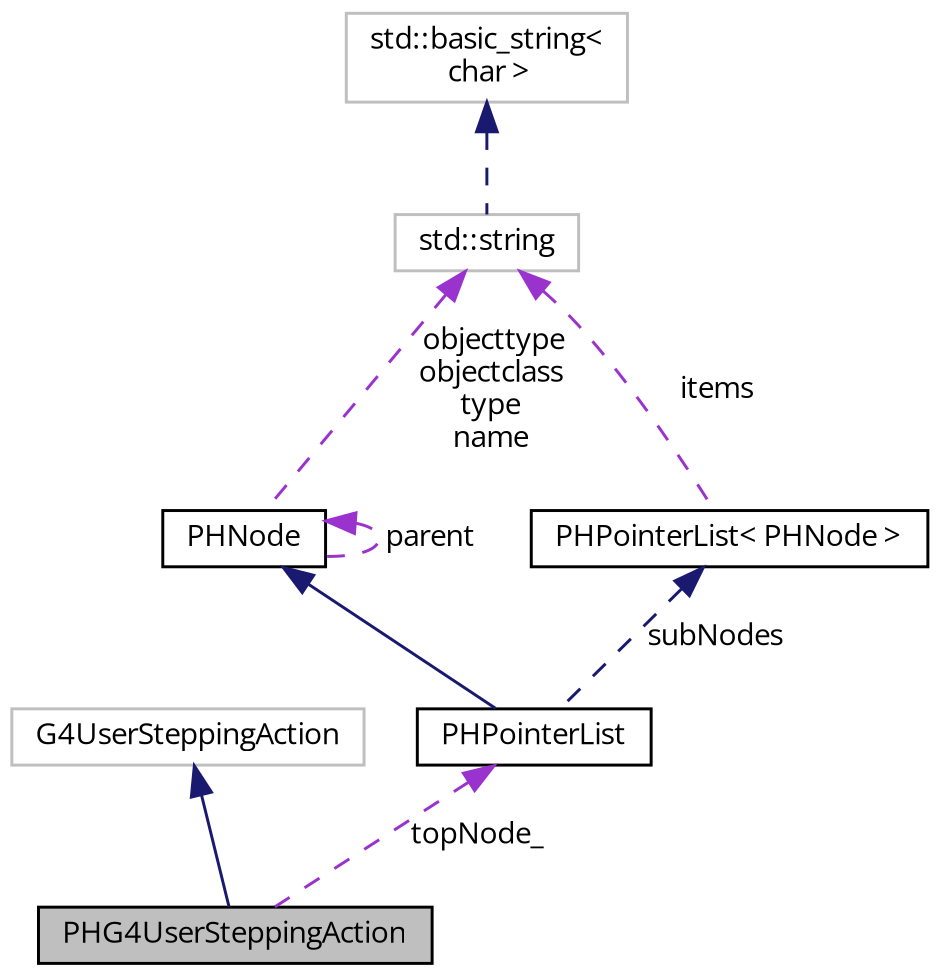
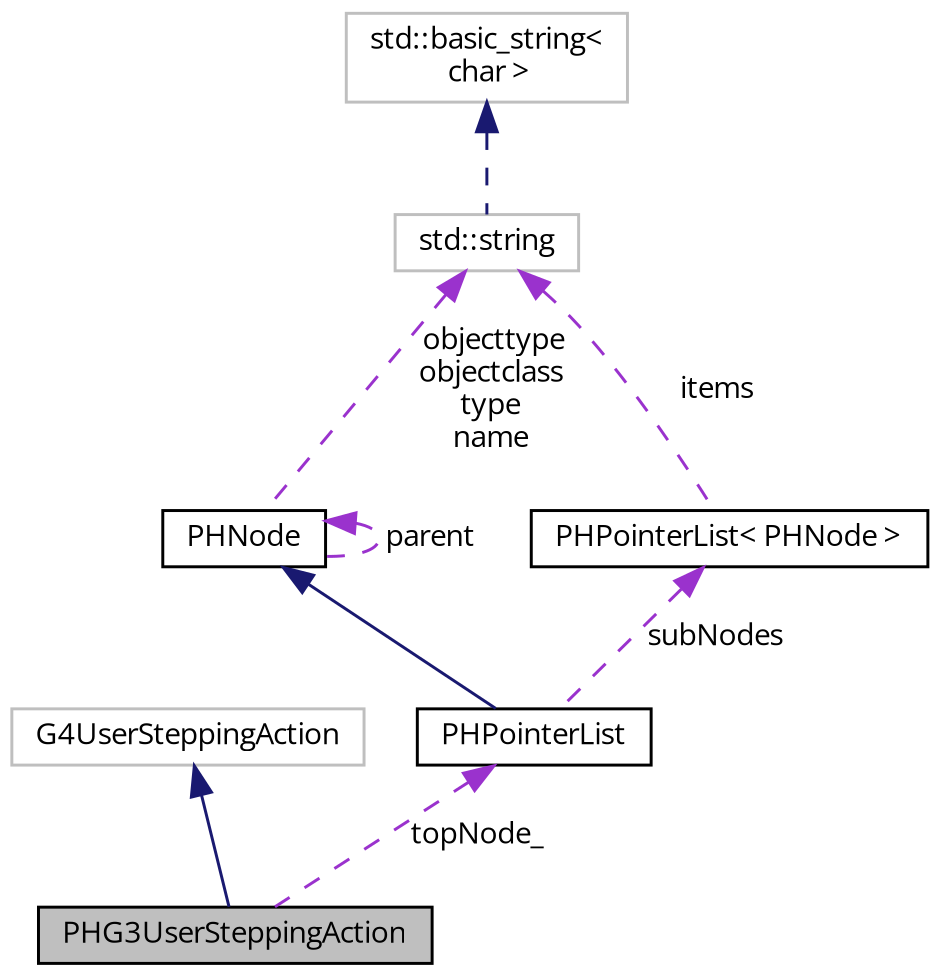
edge "PHPointerList" -> "PHPointerList< PHNode >": color midnightblue -> darkorchid3
node "PHG4UserSteppingAction": label "PHG4UserSteppingAction" -> "PHG3UserSteppingAction"
